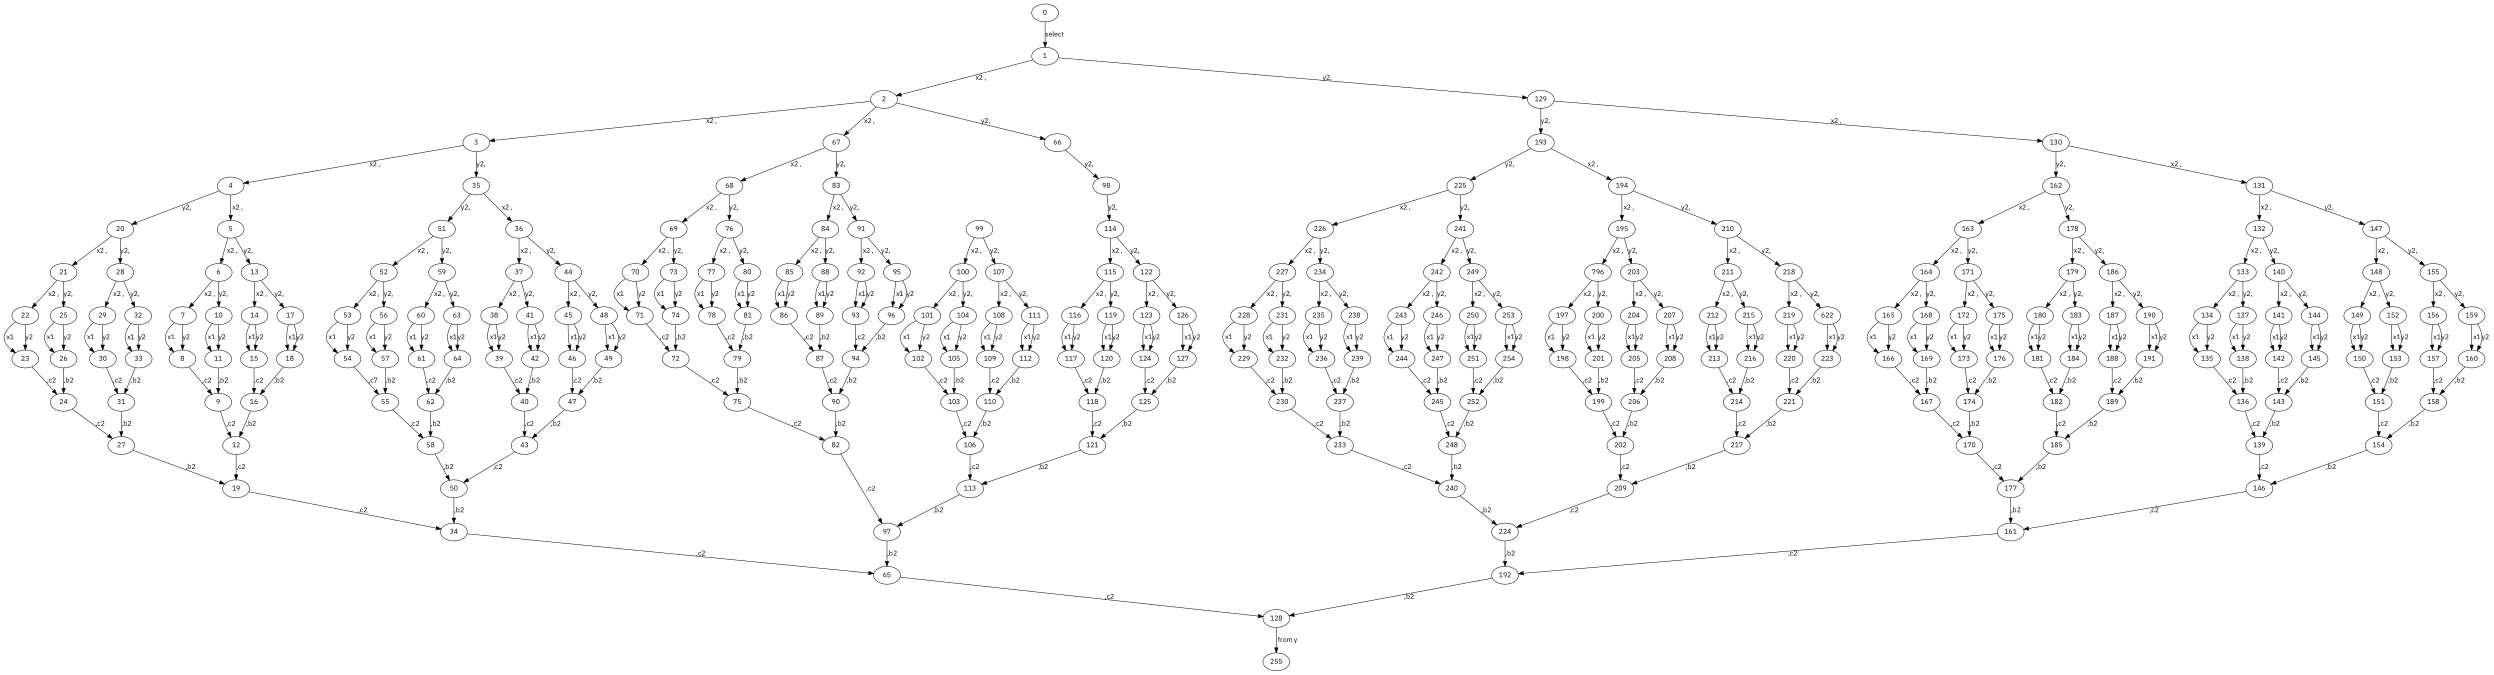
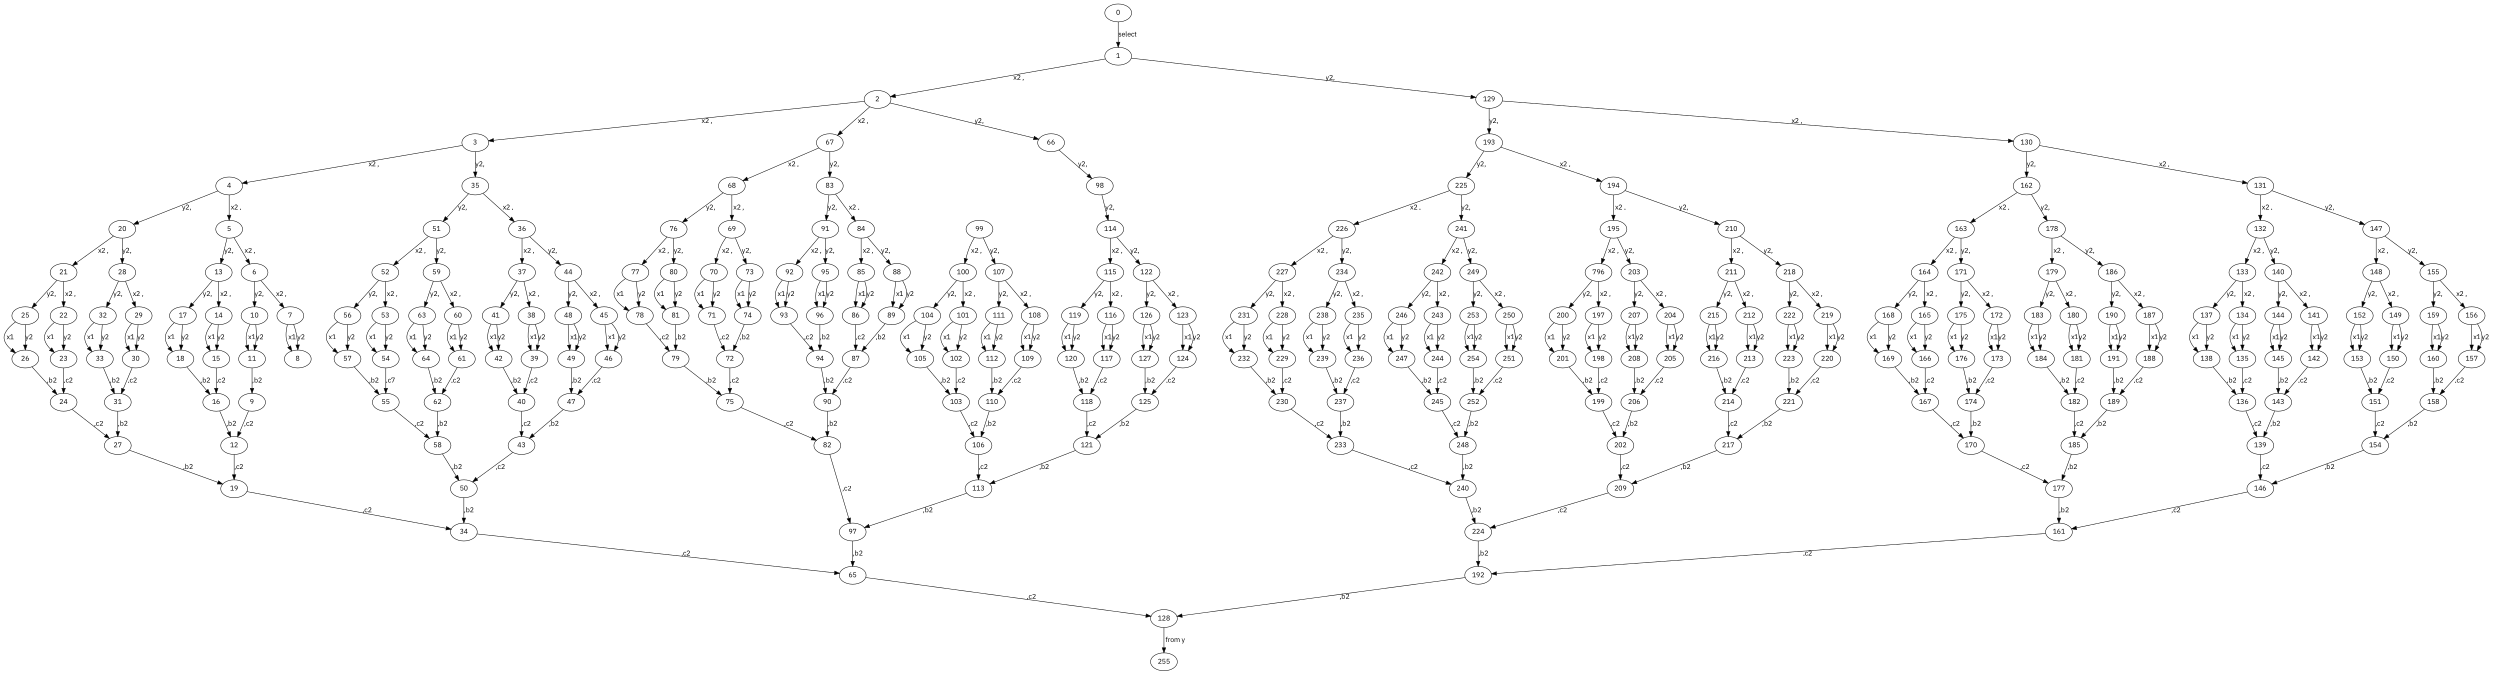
node "622": label "622" -> "222"
edge "8" -> "9": removed, label ",c2"
